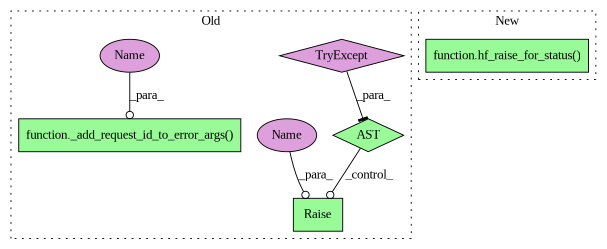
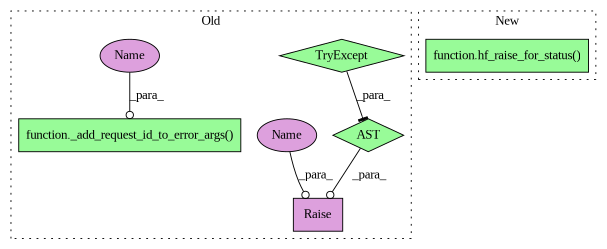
node "TryExcept": fillcolor plum -> palegreen
edge "AST" -> "Raise": label "_control_" -> "_para_"
node "Raise": fillcolor palegreen -> plum
